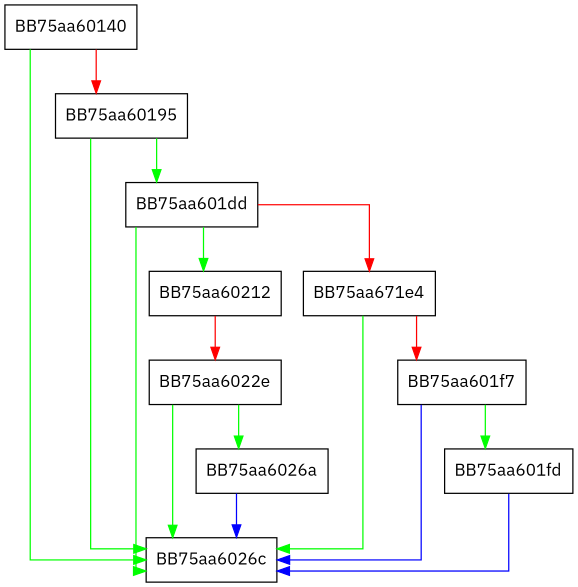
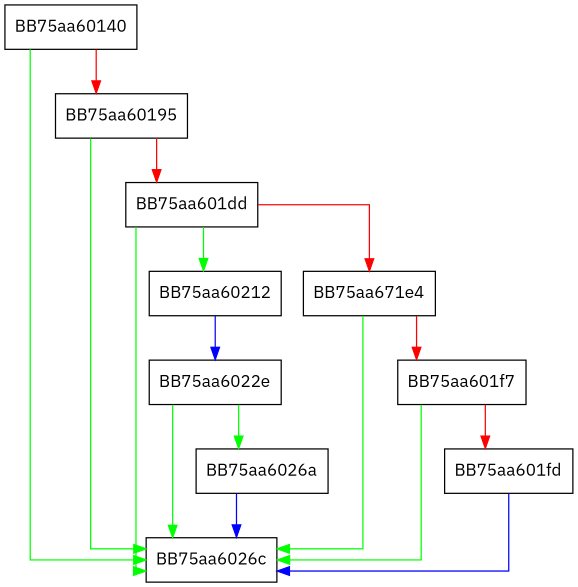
edge "BB75aa60195" -> "BB75aa601dd": color green -> red
edge "BB75aa60212" -> "BB75aa6022e": color red -> blue
edge "BB75aa601f7" -> "BB75aa601fd": color green -> red
edge "BB75aa601f7" -> "BB75aa6026c": color blue -> green
